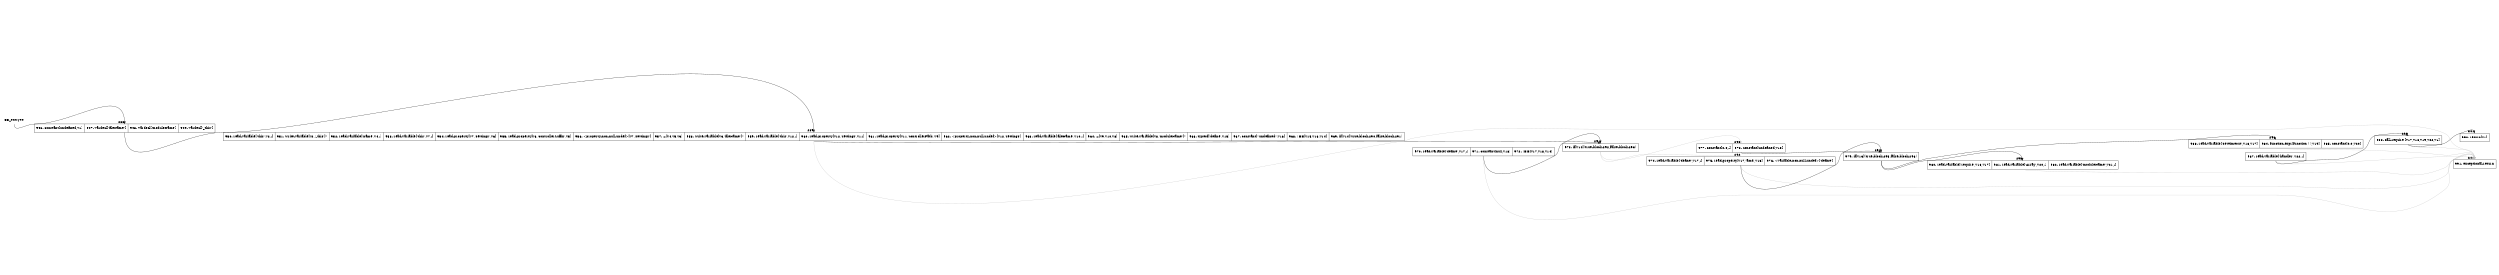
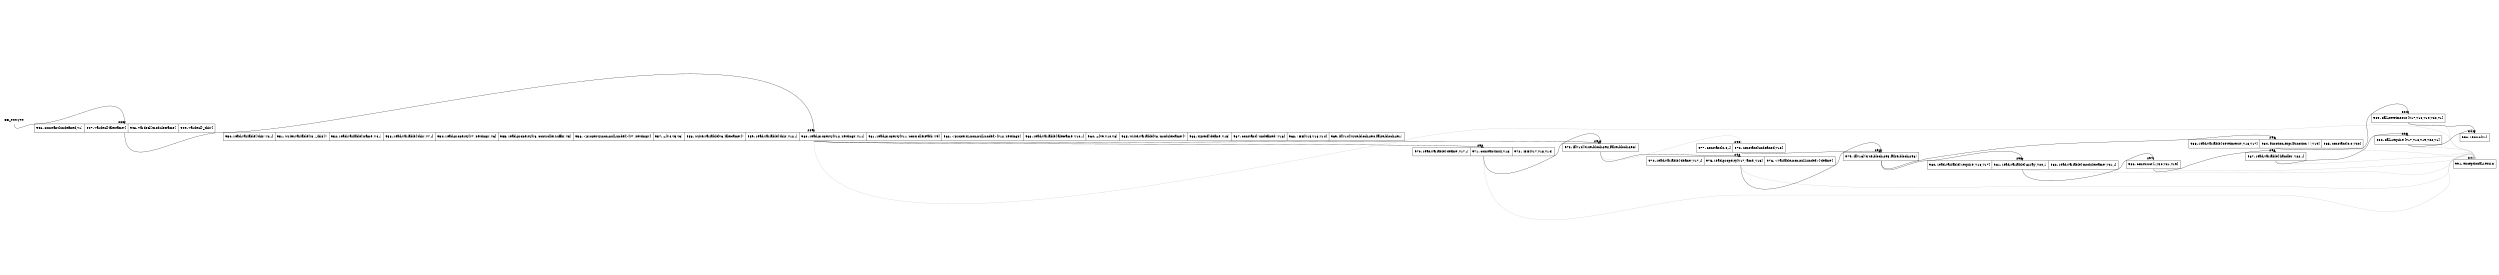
node "989: call-setTimeout [v17,v18,v19,v20,v1]": added
edge "950: read-variable['this',v2,-]" -> "970: read-variable['define',v17,-]": added
edge "973: if[v14](true-block:292,false-block:293)" -> "974: read-variable['define',v17,-]": color gray -> black
node "986: construct [-,v20,v21,v19]": added
